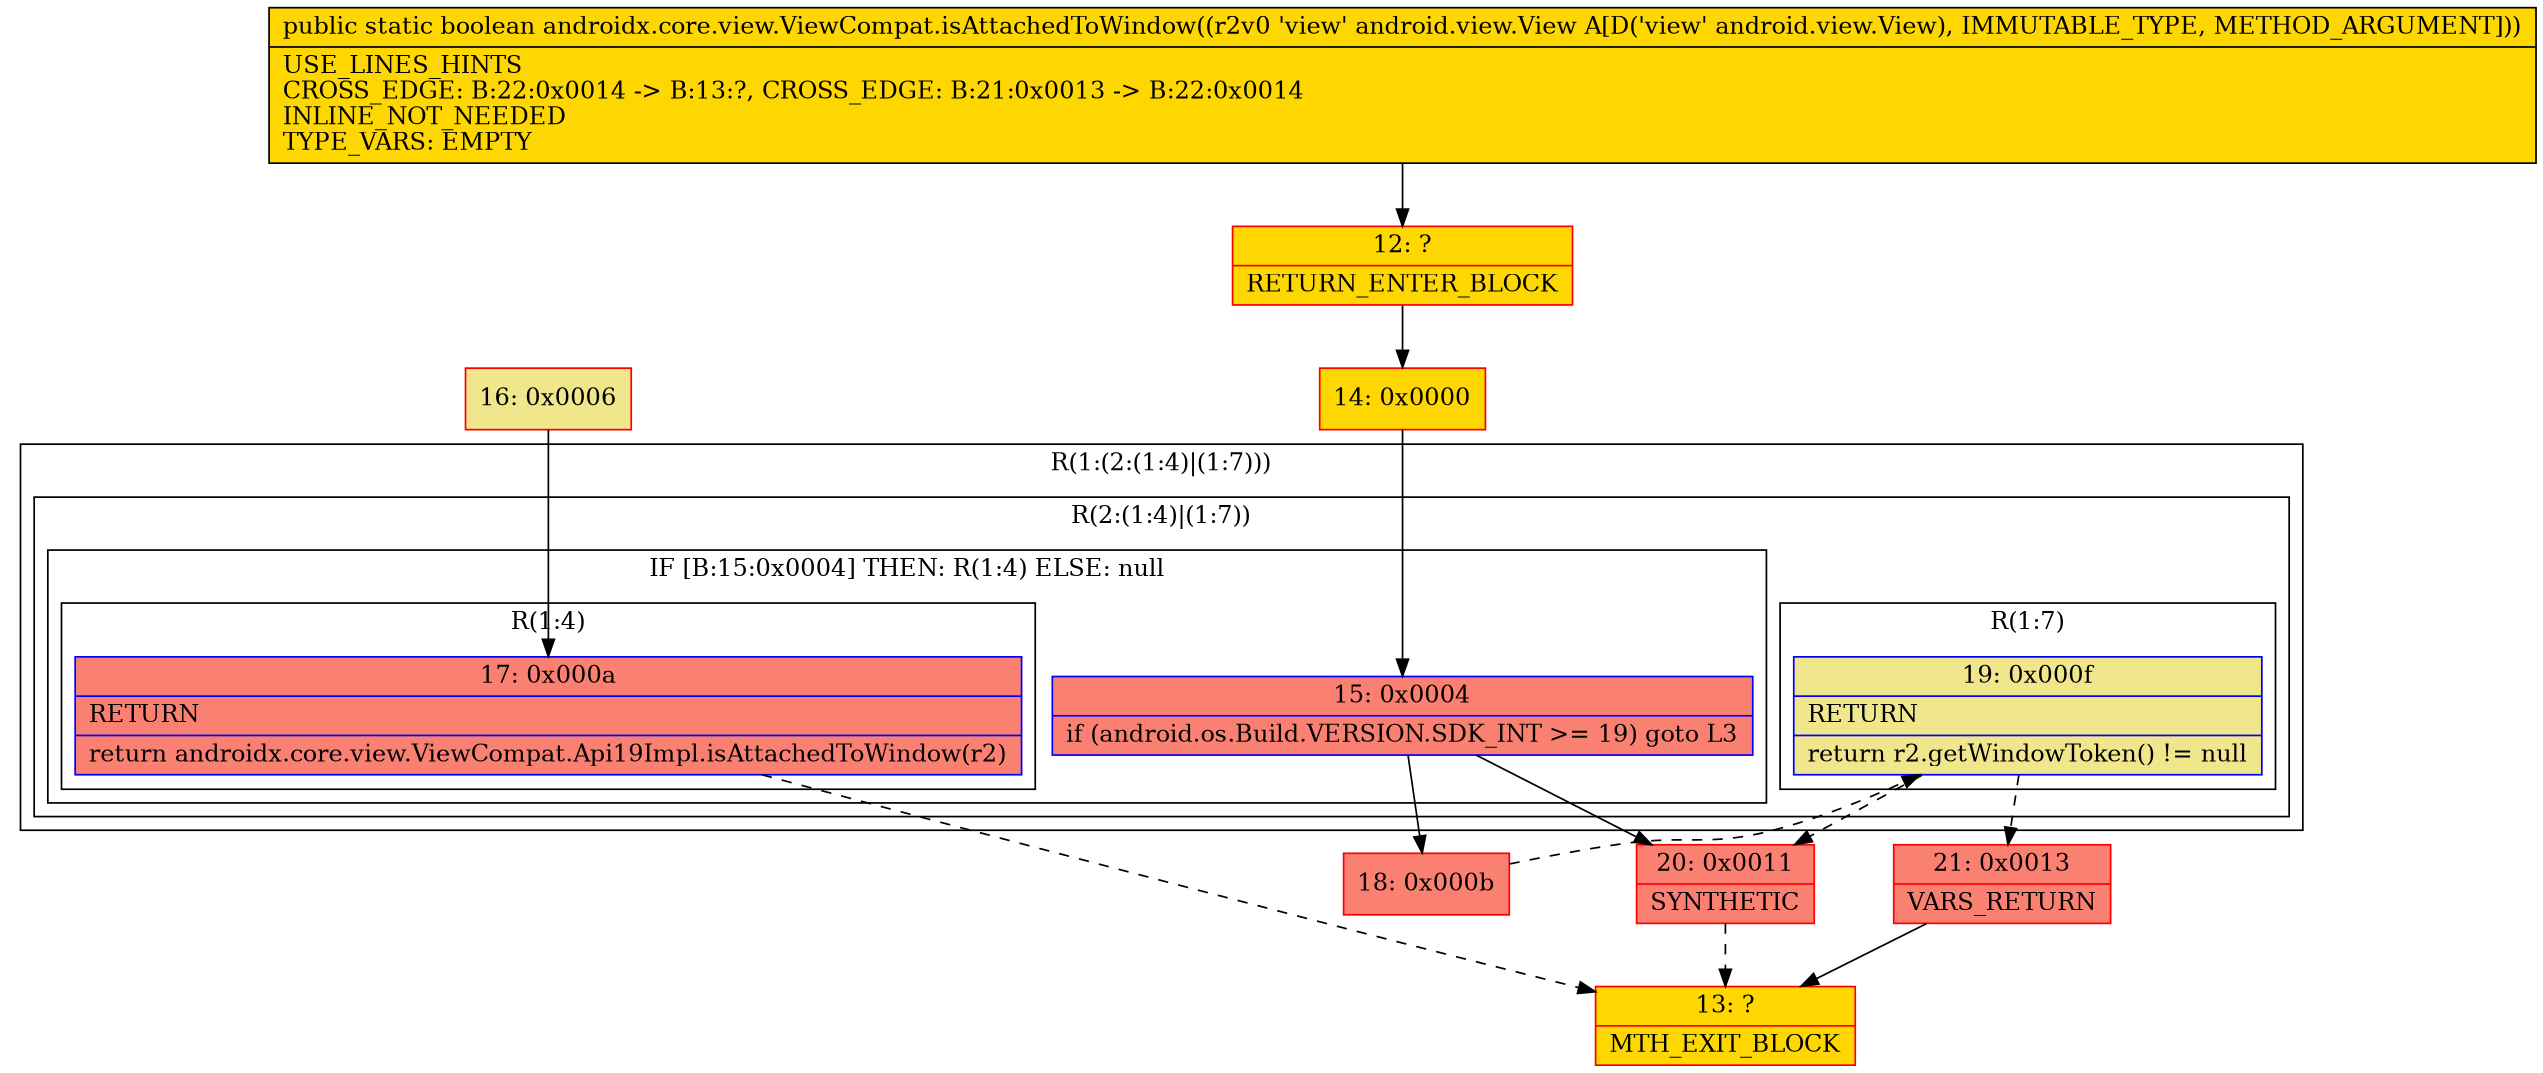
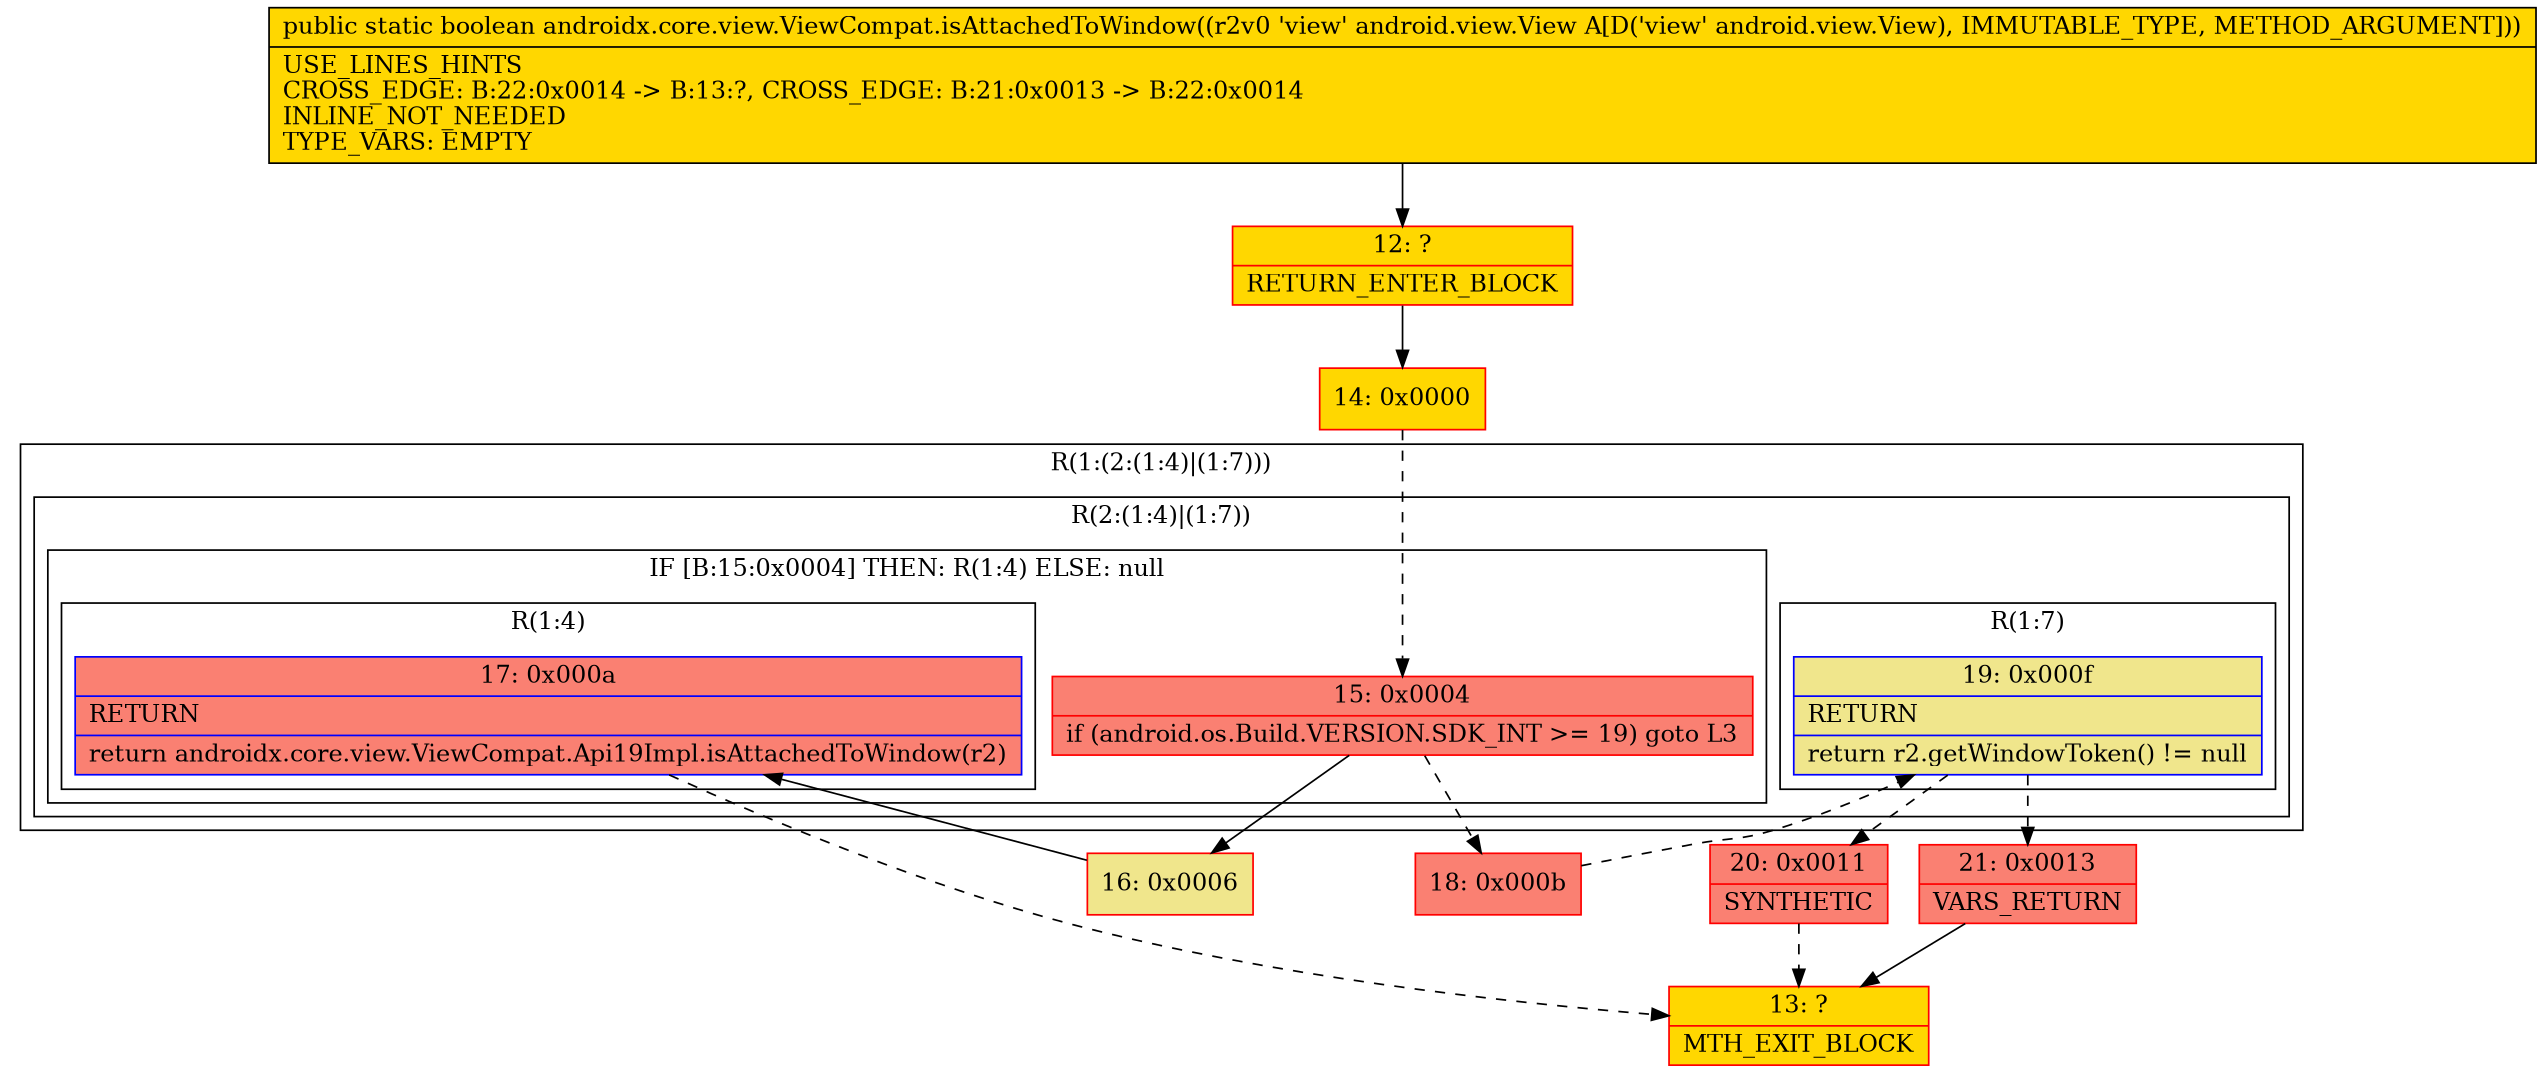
edge "14: 0x0000" -> "15: 0x0004": style solid -> dashed
node "15: 0x0004": color blue -> red
edge "15: 0x0004" -> "18: 0x000b": style solid -> dashed
edge "15: 0x0004" -> "20: 0x0011": now "15: 0x0004" -> "16: 0x0006"
